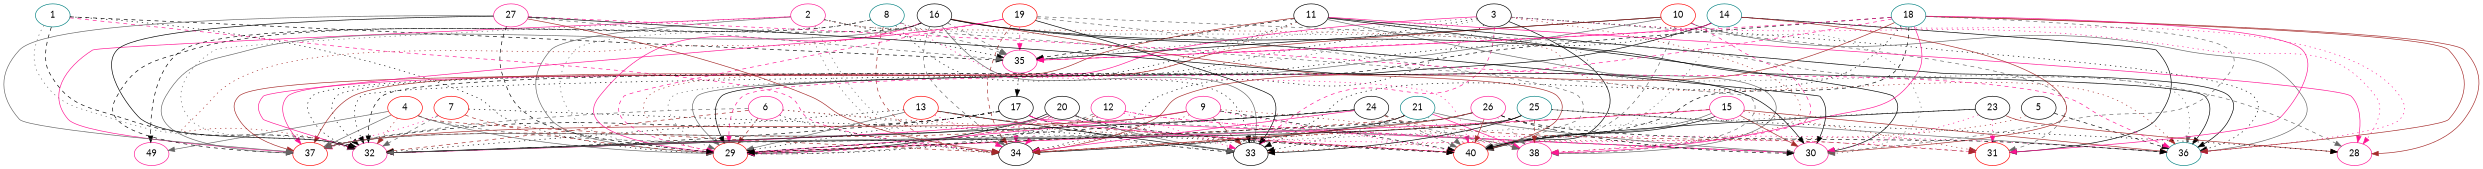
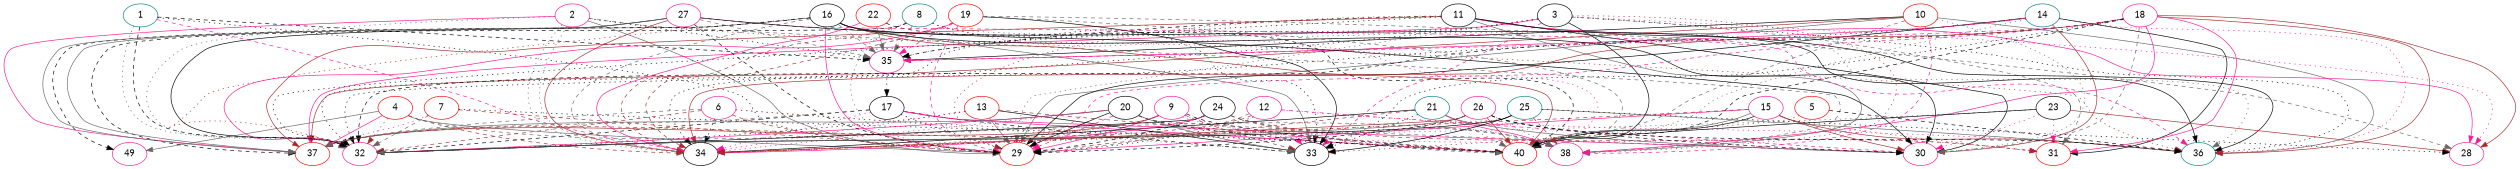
node "22": added
node "18": color teal -> deeppink
node "5": color black -> red
edge "9" -> "38": color brown -> deeppink
edge "17" -> "37": color black -> gray40
edge "4" -> "37": color gray40 -> deeppink
